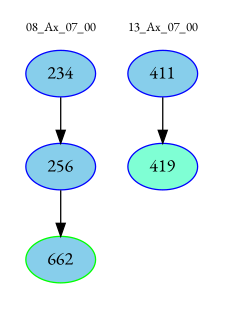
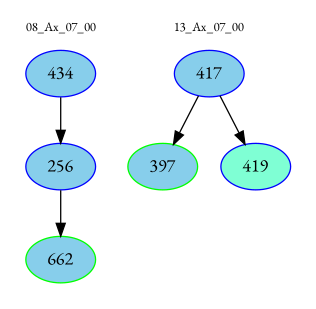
node "234": label "234" -> "434"
node "411": label "411" -> "417"
node "397": added
